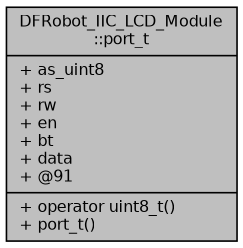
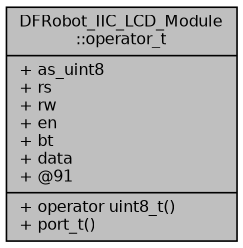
node "DFRobot_IIC_LCD_Module": text "::port_t" -> "::operator_t"
